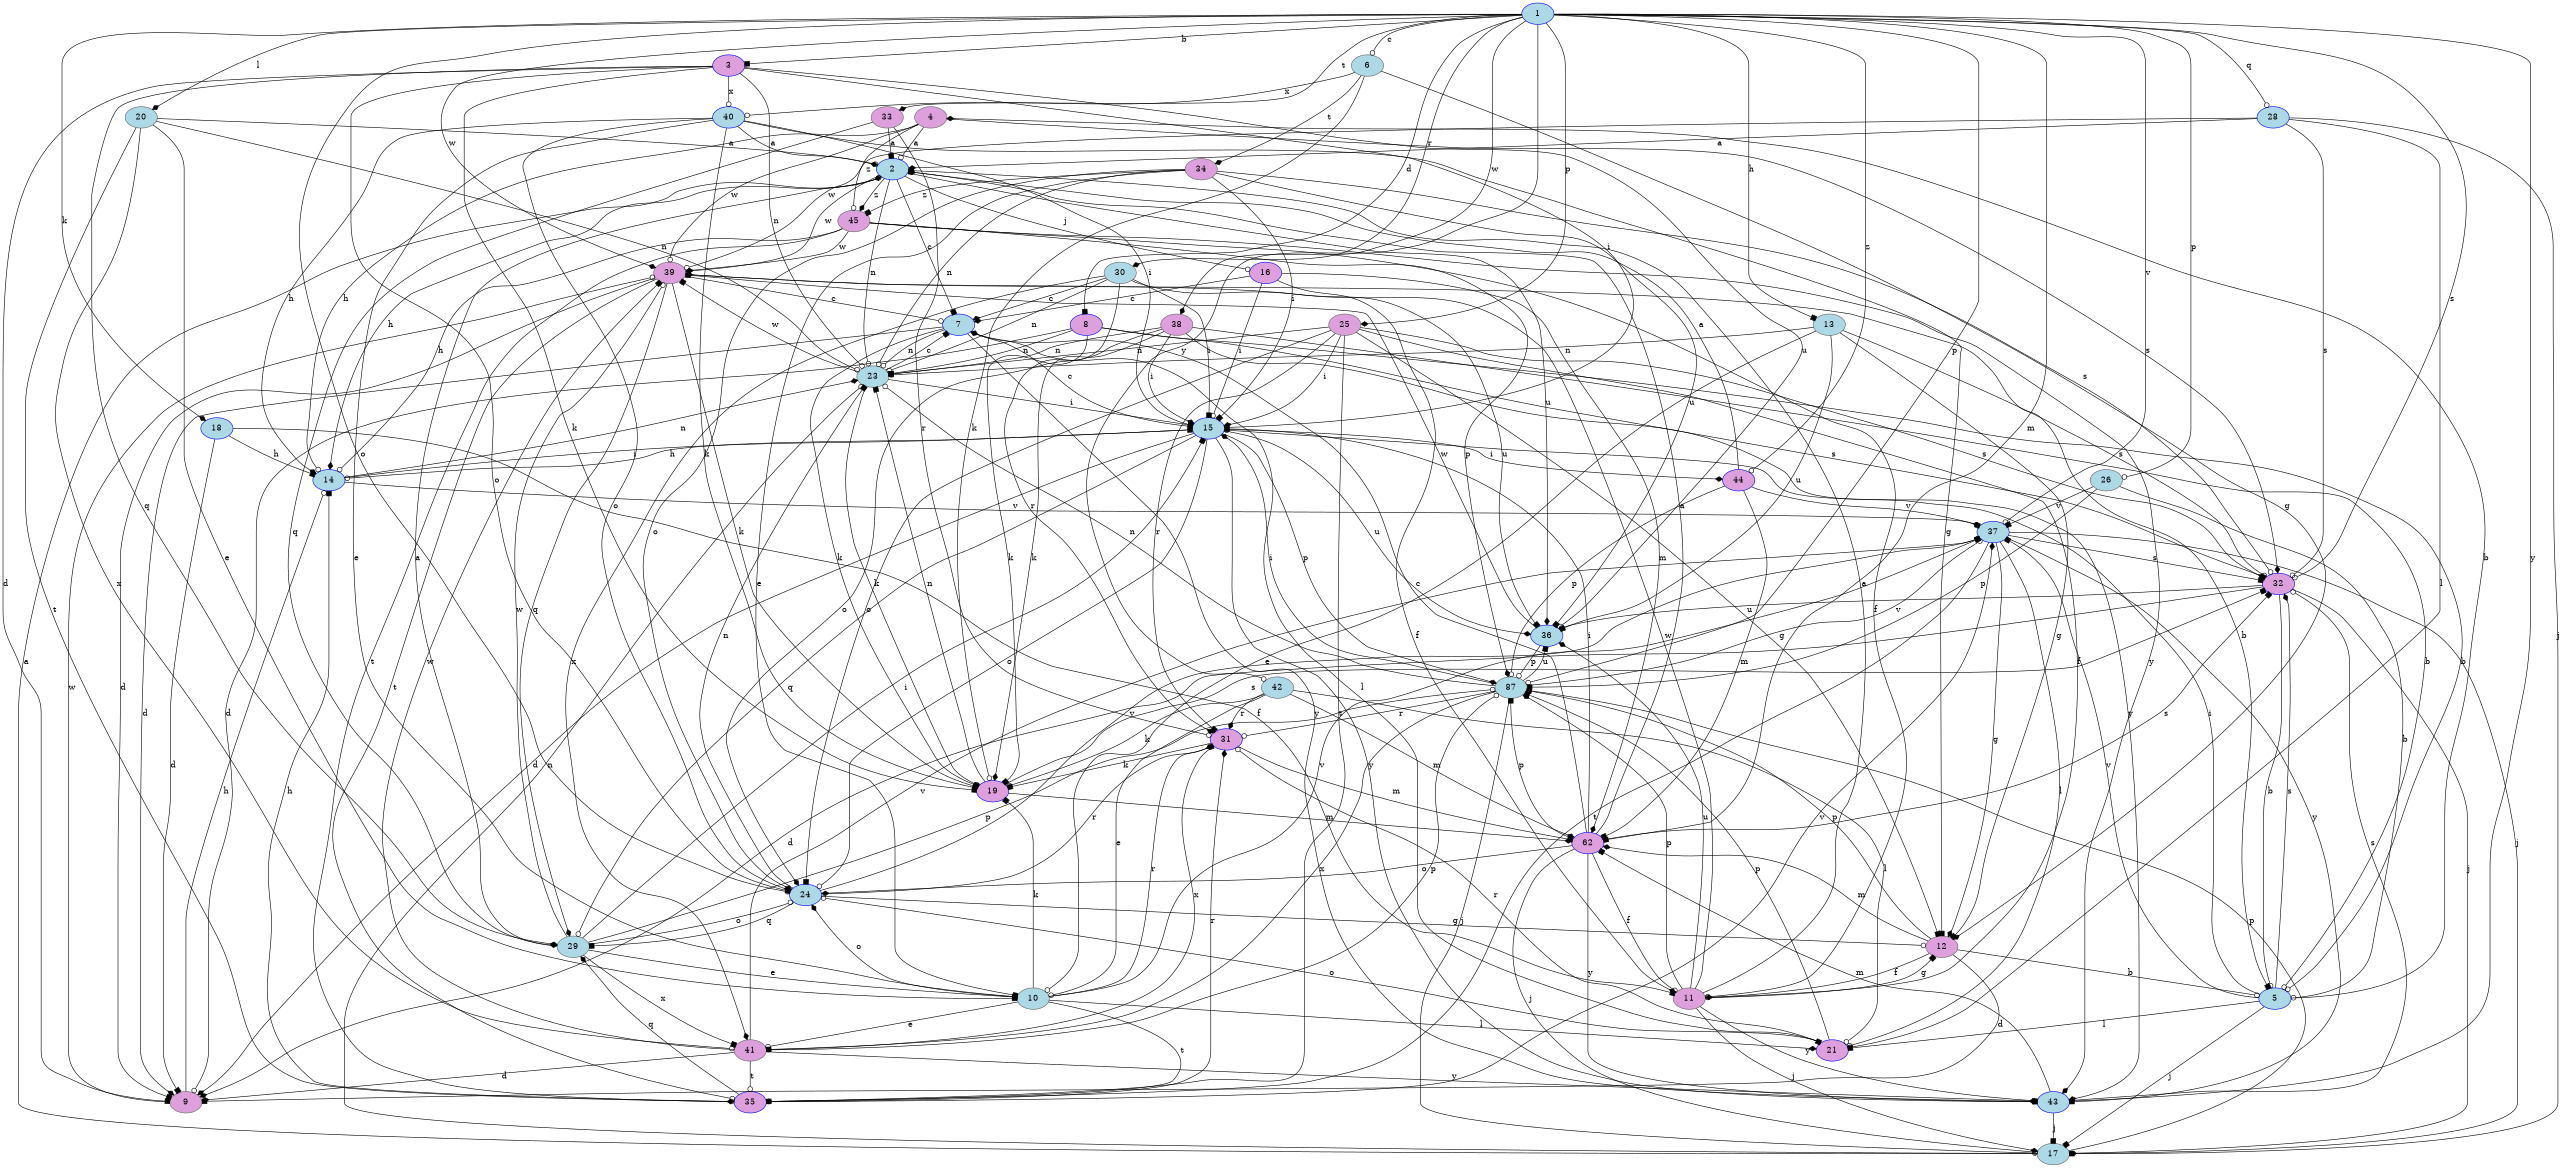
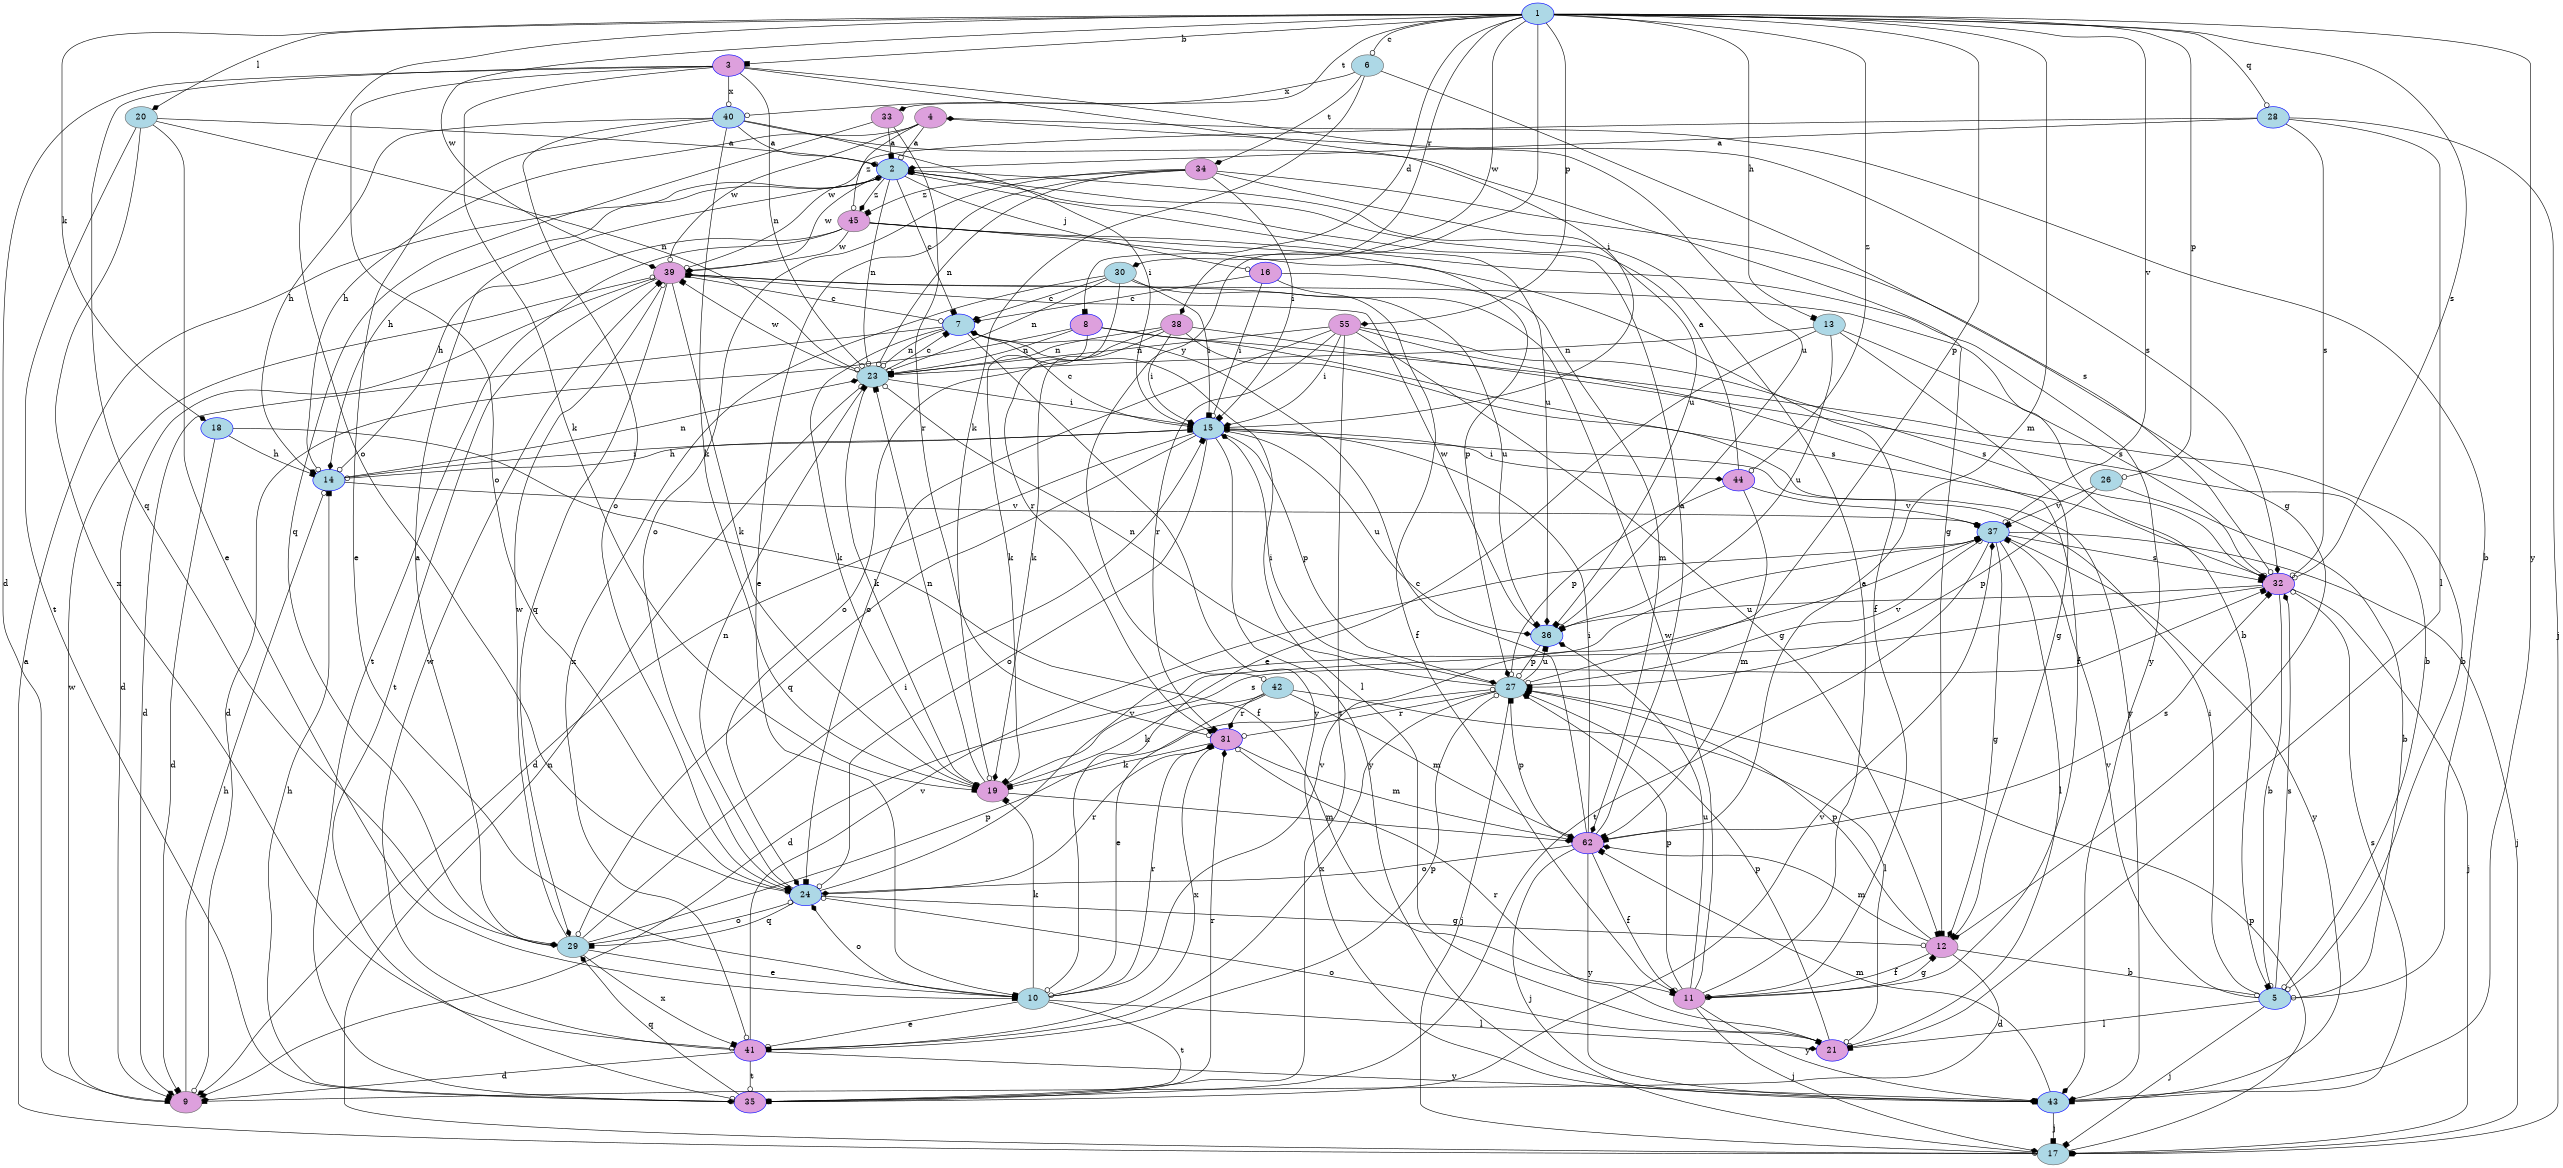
node "25": label "25" -> "55"
edge "30" -> "41": arrowhead diamond -> odot
node "87": label "87" -> "27"
node "19": color blue -> gray40
node "41": color gray40 -> blue
